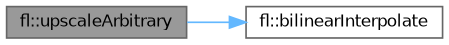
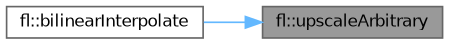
edge "fl::upscaleArbitrary" -> "fl::bilinearInterpolate": reversed
